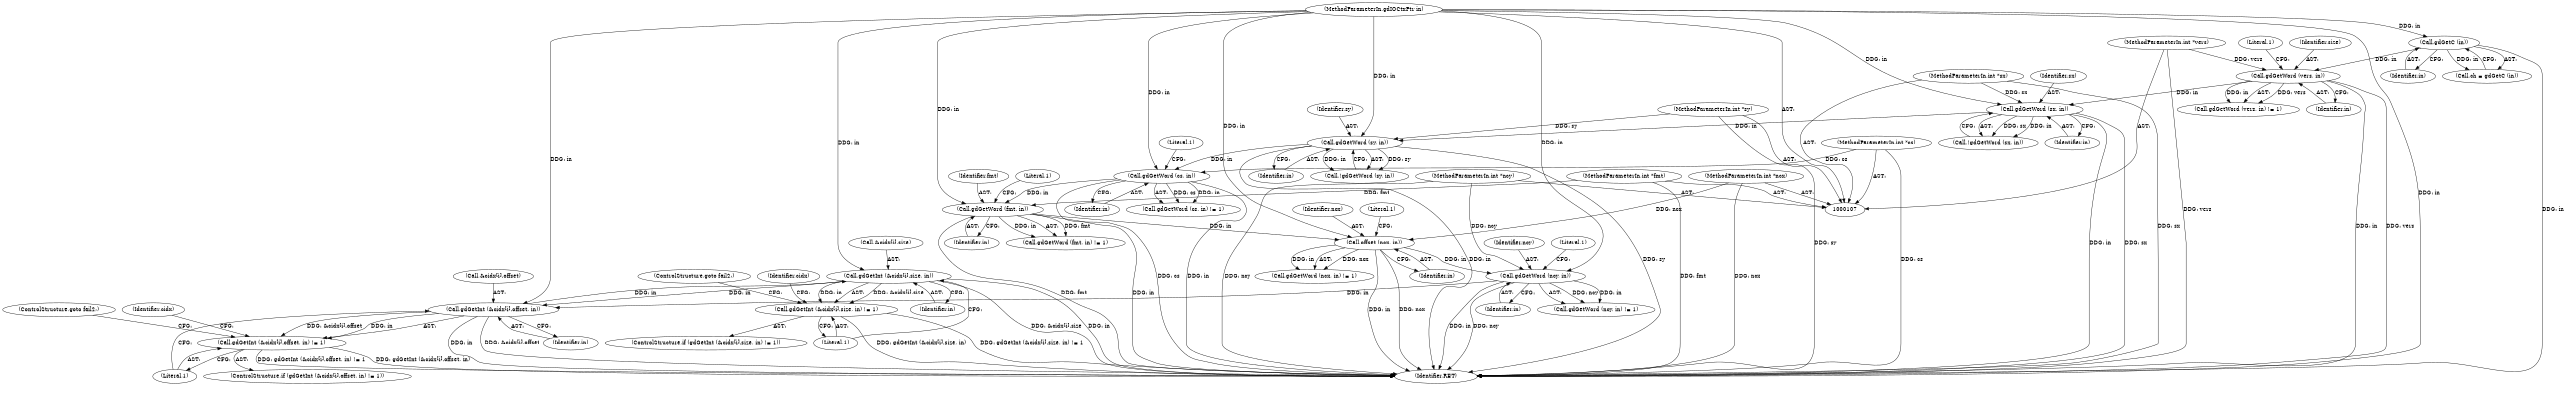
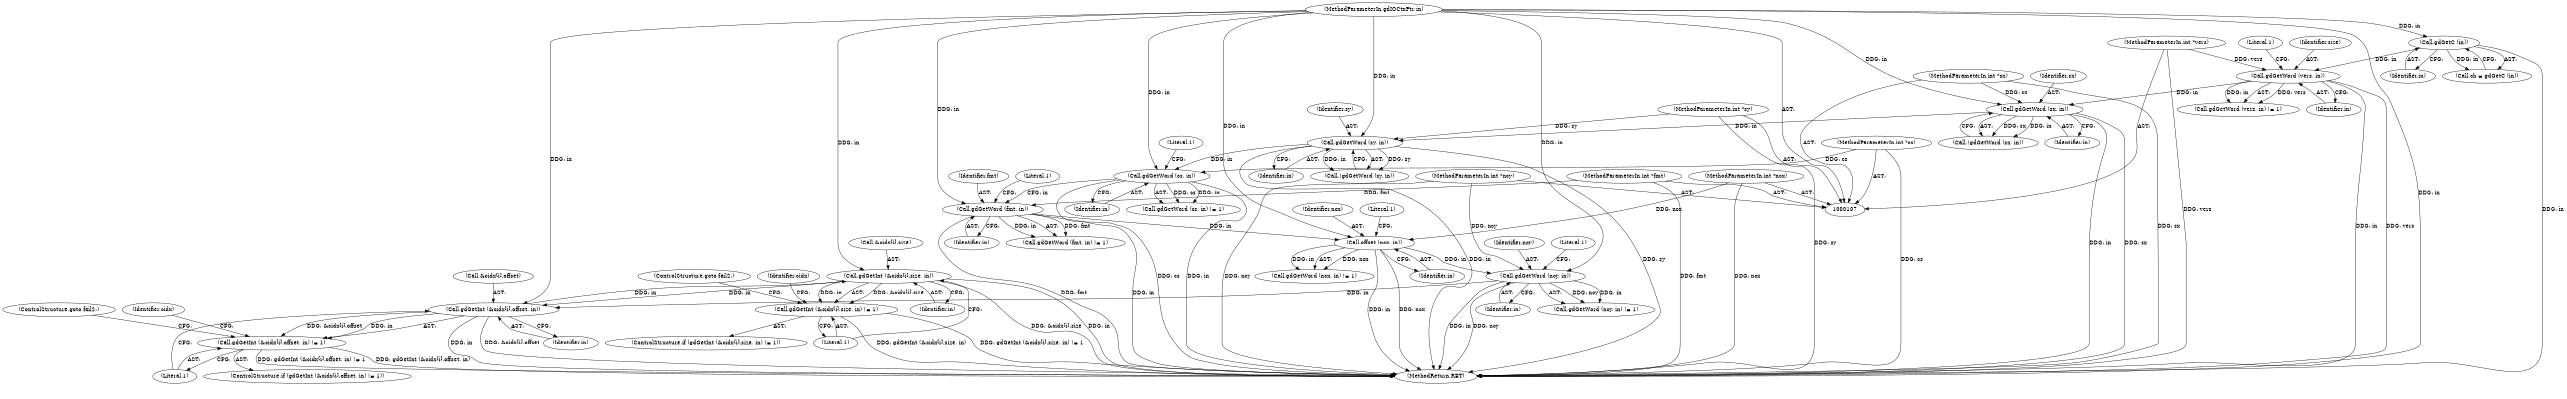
edge "(Call,gdGetWord (cs, in))" -> "(Call,gdGetWord (fmt, in))": label "DDG: in" -> "CFG: in"
node "(Identifier,RET)": label "(Identifier,RET)" -> "(MethodReturn,RET)"
